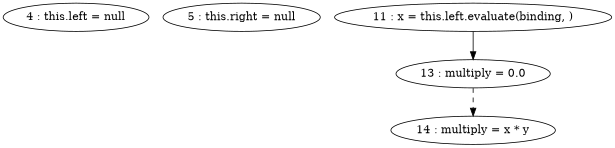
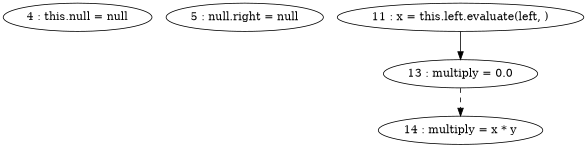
node "4 : this.left = null": label "4 : this.left = null" -> "4 : this.null = null"
node "5 : this.right = null": label "5 : this.right = null" -> "5 : null.right = null"
node "11 : x = this.left.evaluate(binding, )": label "11 : x = this.left.evaluate(binding, )" -> "11 : x = this.left.evaluate(left, )"
